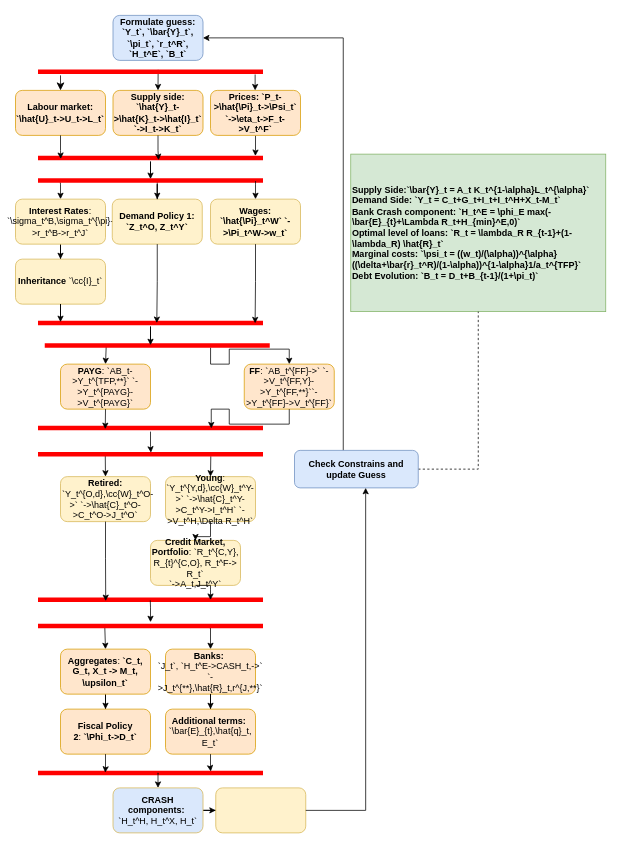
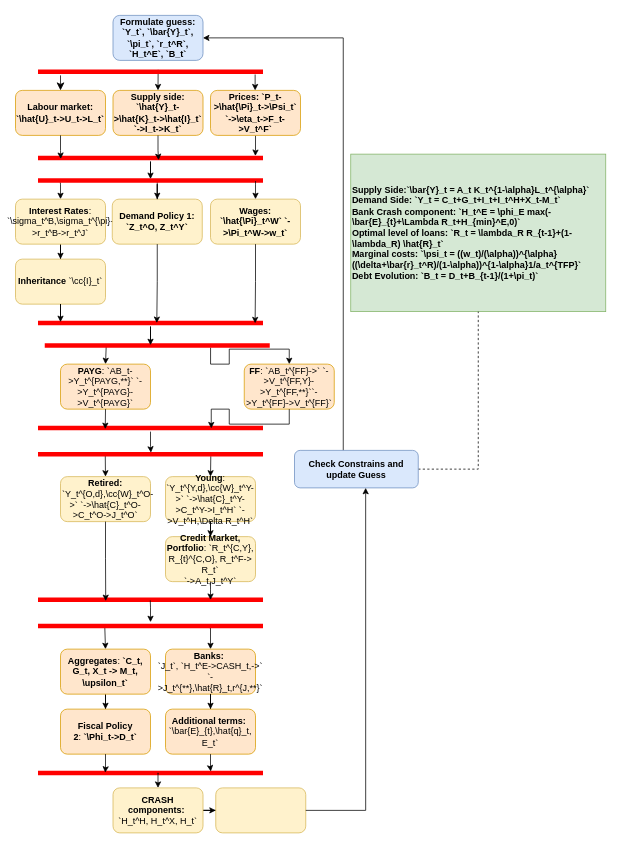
node "PAYG: `AB_t->Y_t^{TFP,**}` `->Y_t^{PAYG}->V_t^{PAYG}`": label "PAYG: `AB_t->Y_t^{TFP,**}` `->Y_t^{PAYG}->V_t^{PAYG}`" -> "PAYG: `AB_t->Y_t^{PAYG,**}` `->Y_t^{PAYG}->V_t^{PAYG}`"
node "Credit Market, Portfolio: `R_t^{C,Y}, R_{t}^{C,O}, R_t^F-> R_t` `->A_t,J_t^Y`": moved (195, 563) -> (210, 559)
node "CRASH components: `H_t^H, H_t^X, H_t`": fillcolor #dae8fc -> #fff2cc
